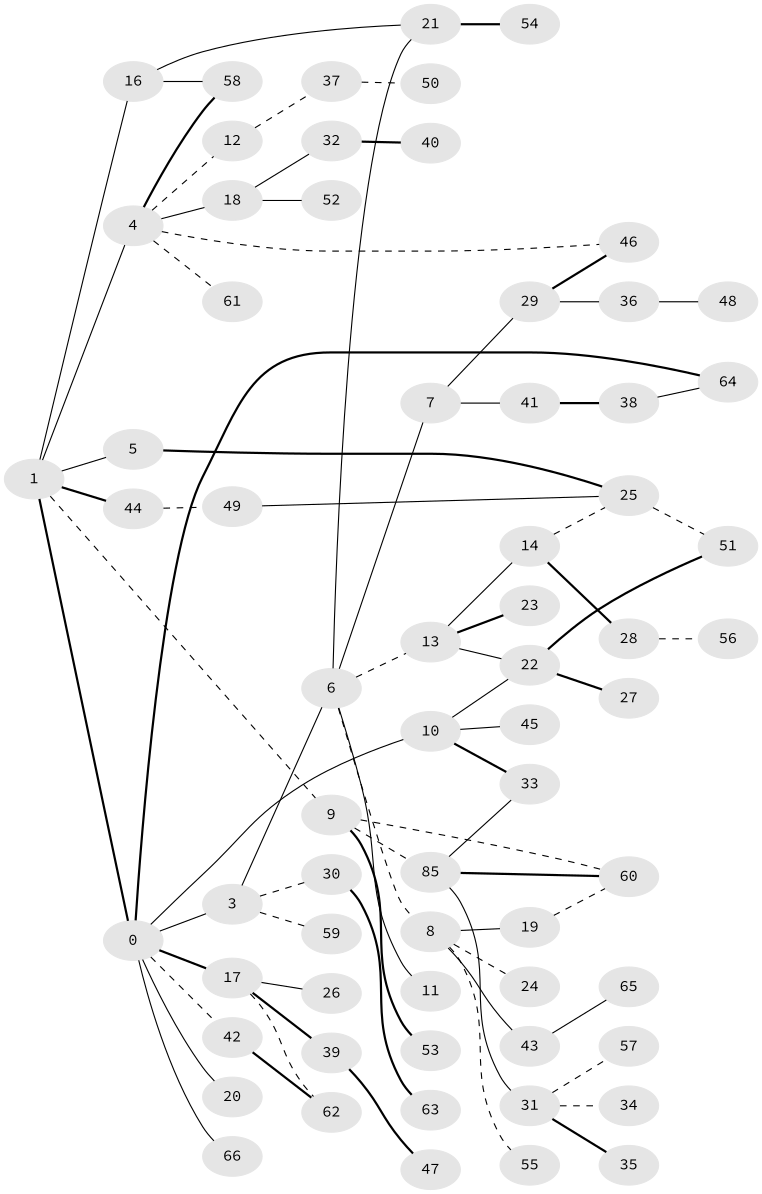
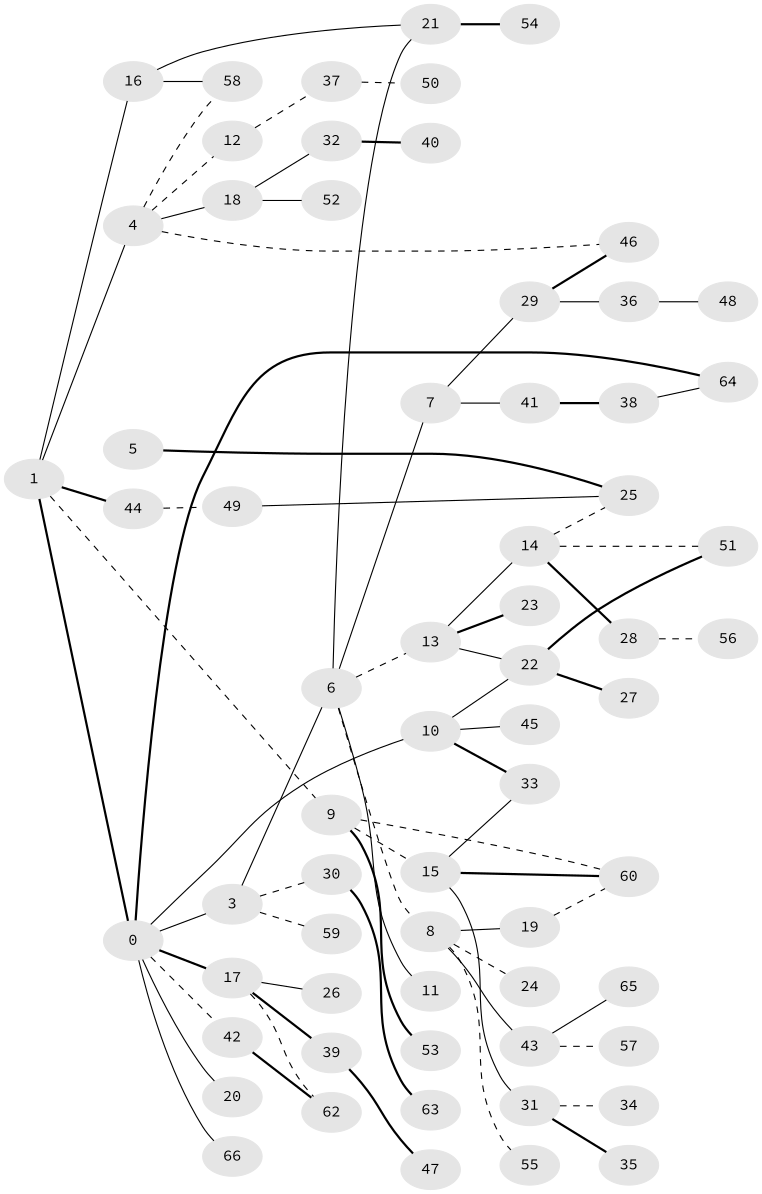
edge "58" -- "4": style bold -> dashed
node "61": removed
edge "5" -- "1": removed
edge "25" -- "51": now "14" -- "51"
node "85": label "85" -> "15"
edge "57" -- "31": now "57" -- "43"
